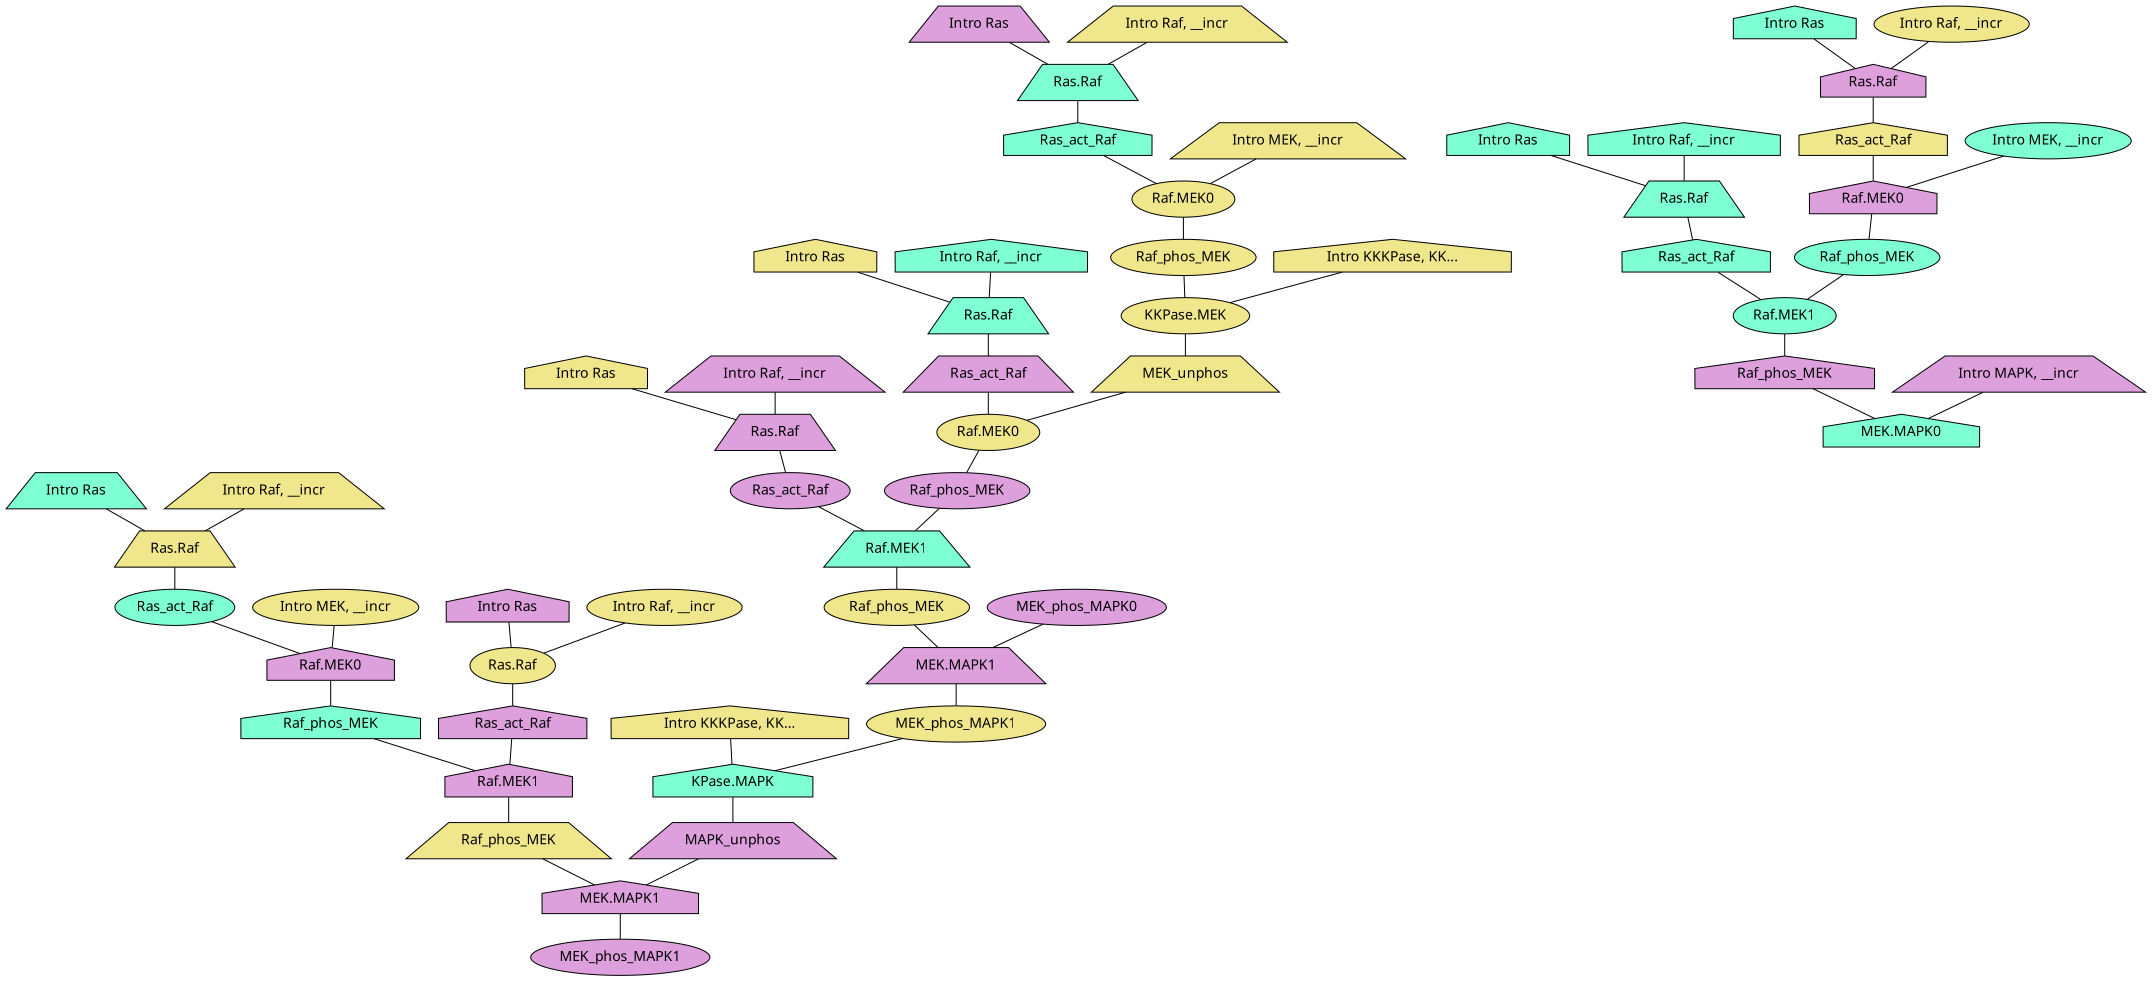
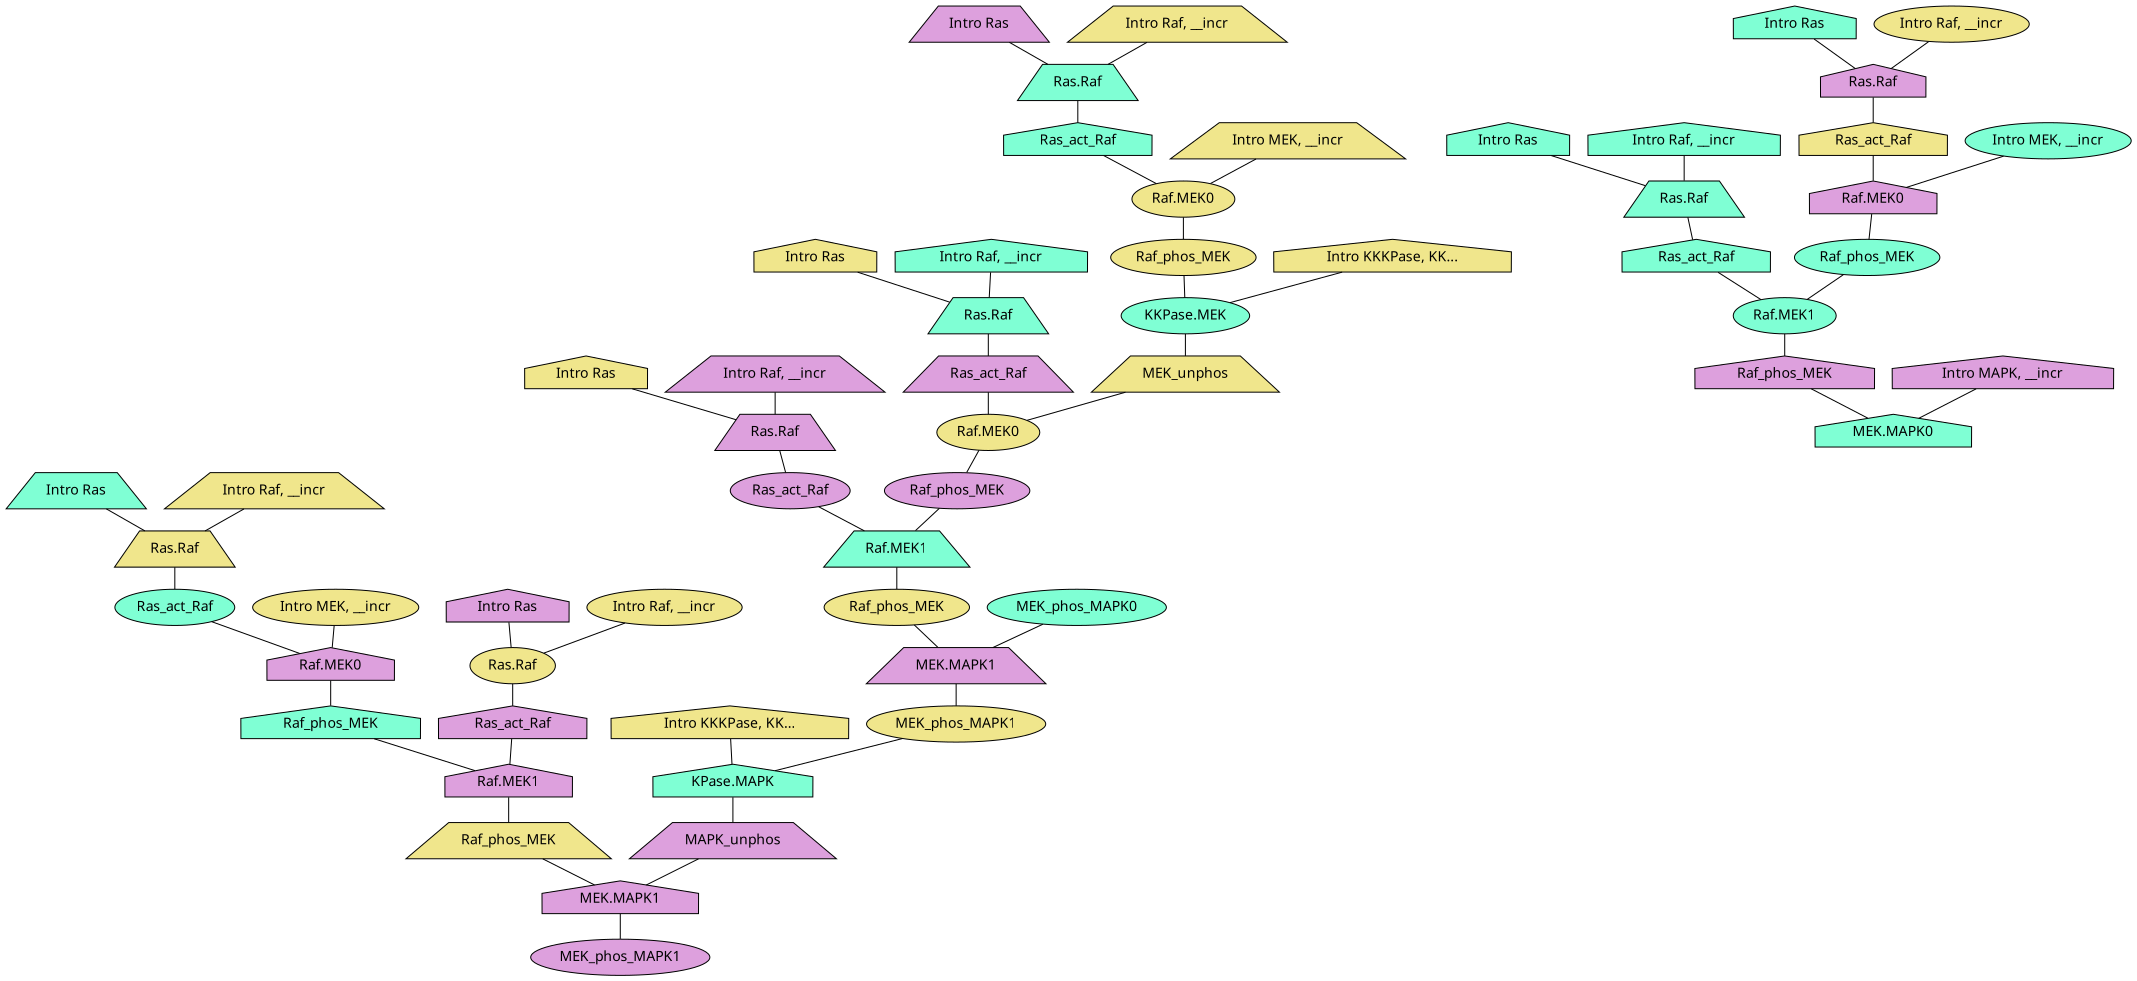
node "KKPase.MEK": fillcolor khaki -> aquamarine
node "Intro MAPK, __incr": shape trapezium -> house
node "MEK_phos_MAPK0": fillcolor plum -> aquamarine
